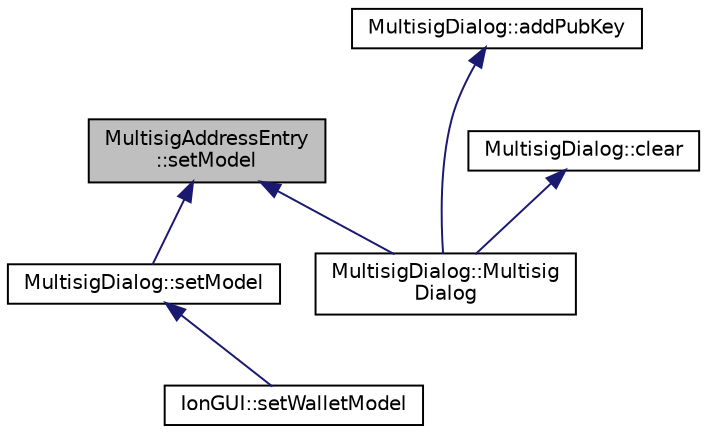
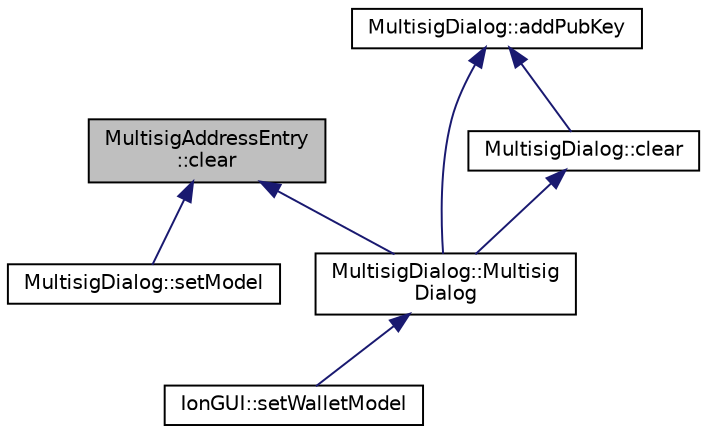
edge "MultisigDialog::clear" -> "MultisigDialog::addPubKey": added
node "MultisigAddressEntry ::setModel": label "MultisigAddressEntry ::setModel" -> "MultisigAddressEntry ::clear"
edge "IonGUI::setWalletModel" -> "MultisigDialog::setModel": now "IonGUI::setWalletModel" -> "MultisigDialog::Multisig Dialog"
